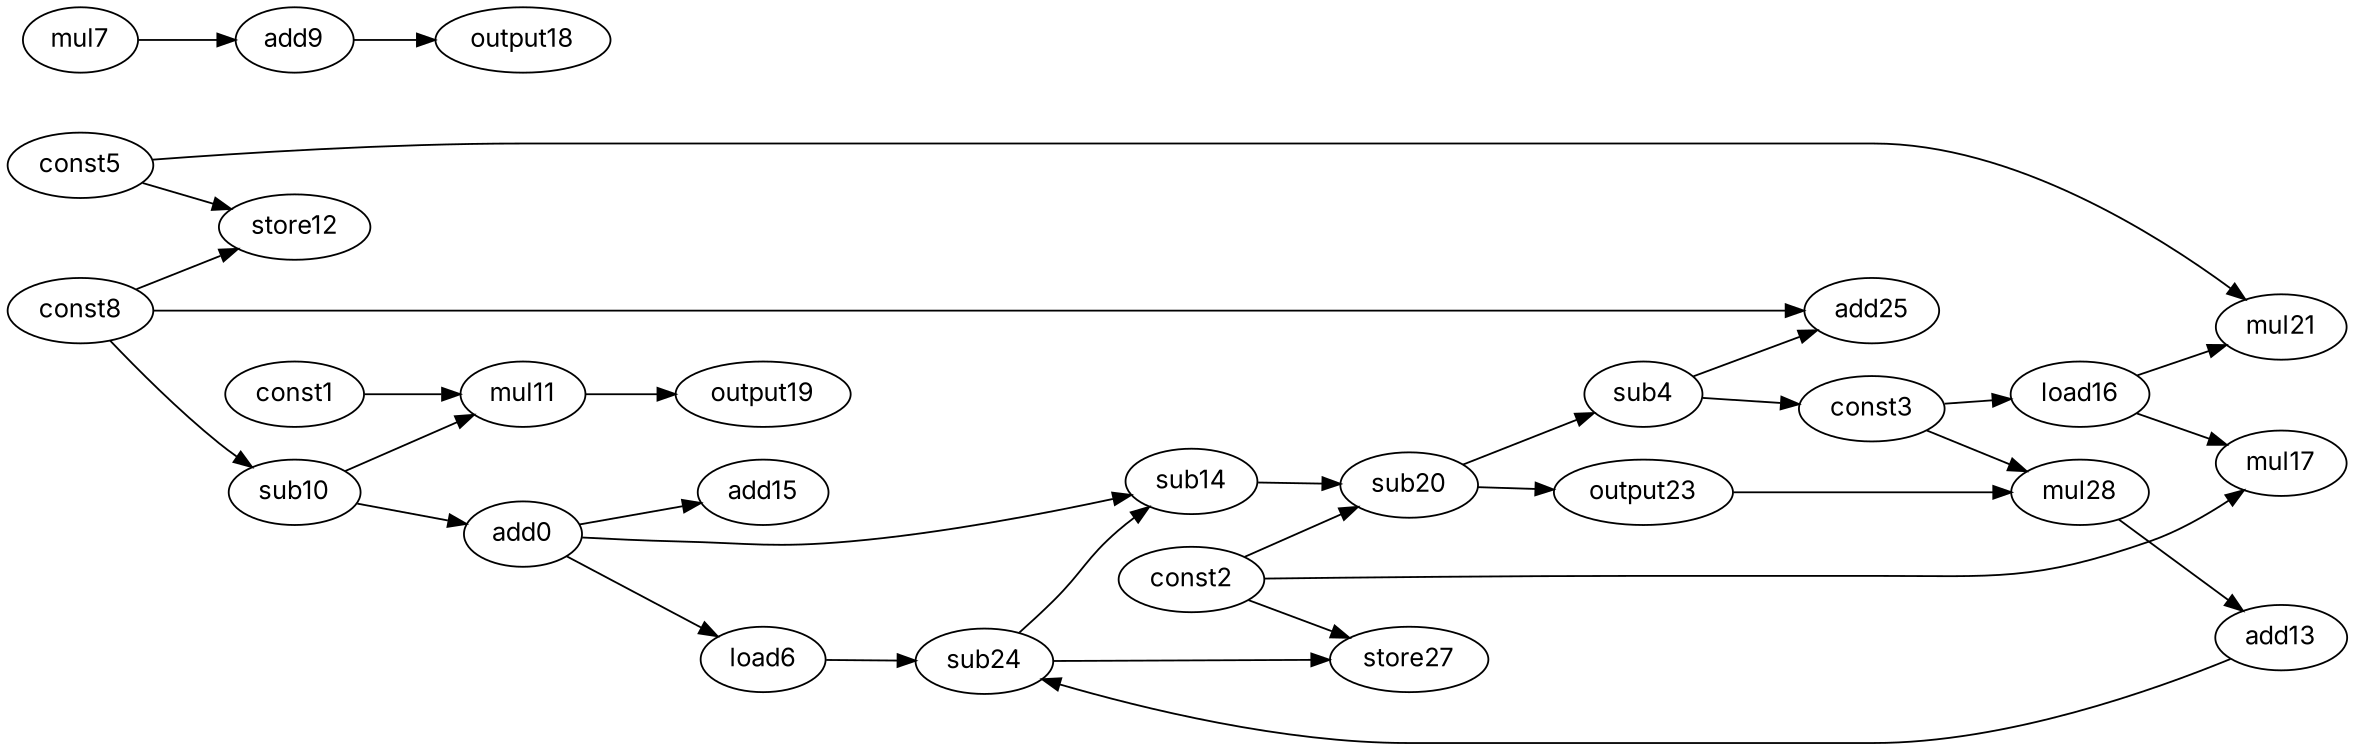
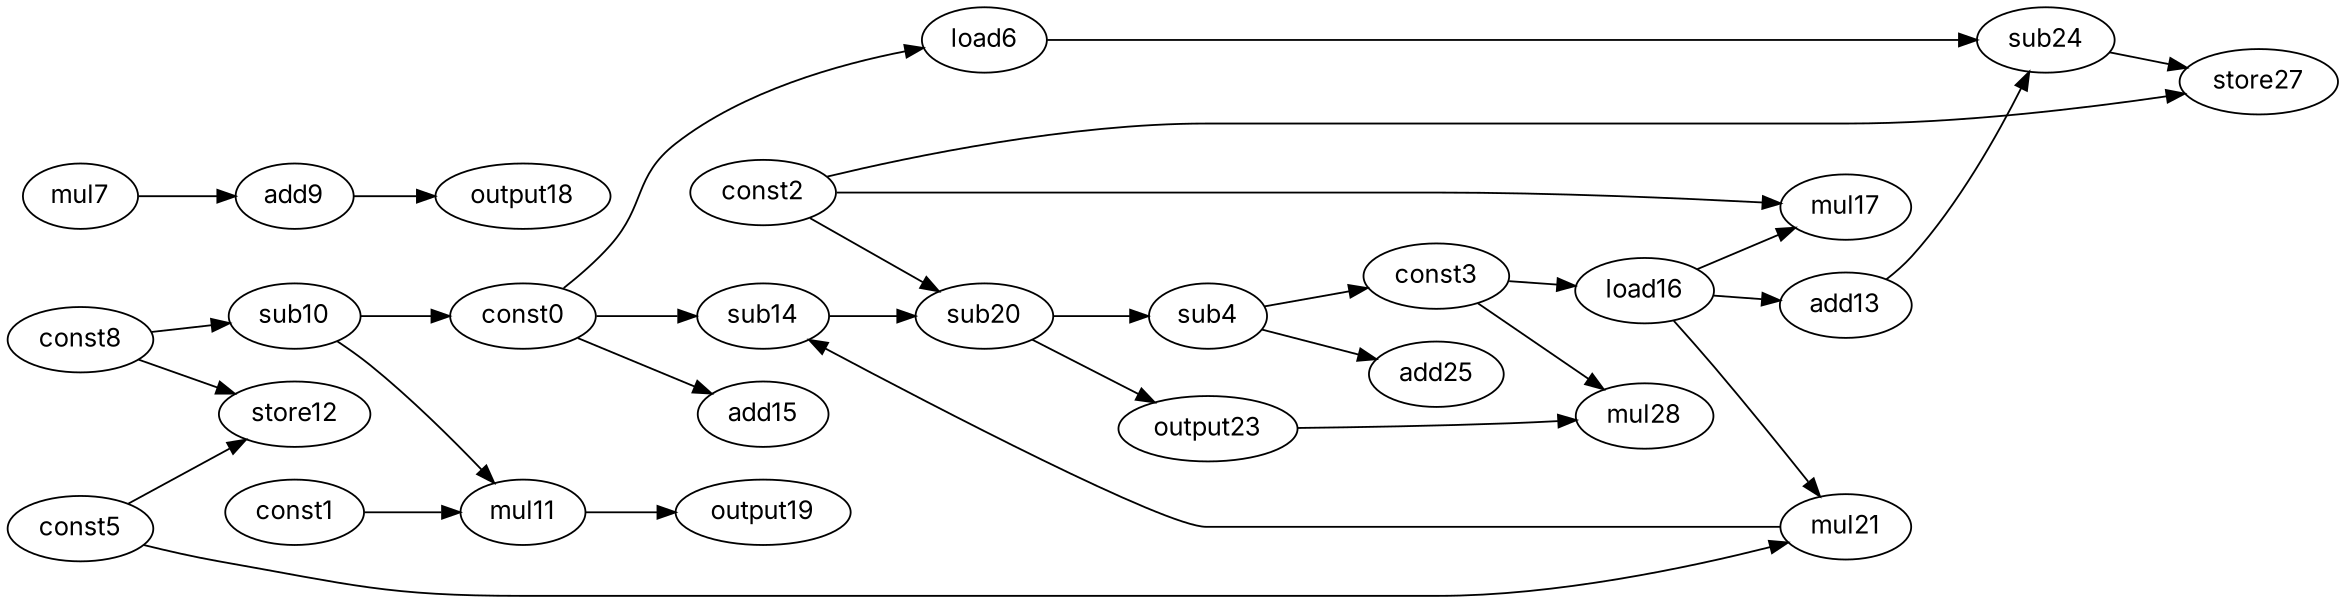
edge "const8" -> "add25": removed
node "add0": label "add0" -> "const0"
edge "mul28" -> "add13": now "load16" -> "add13"
edge "sub24" -> "sub14": now "mul21" -> "sub14"
